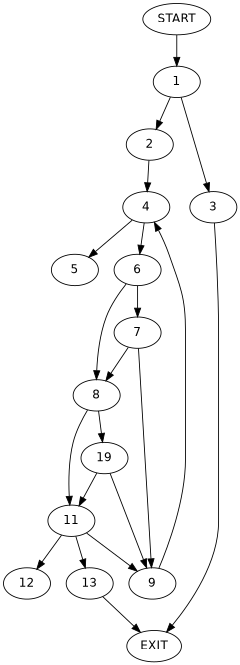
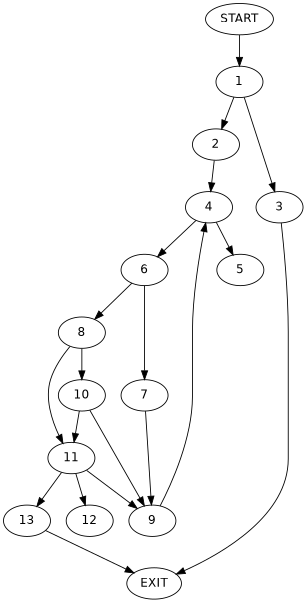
edge "7" -> "8": removed
node "19": label "19" -> "10"
